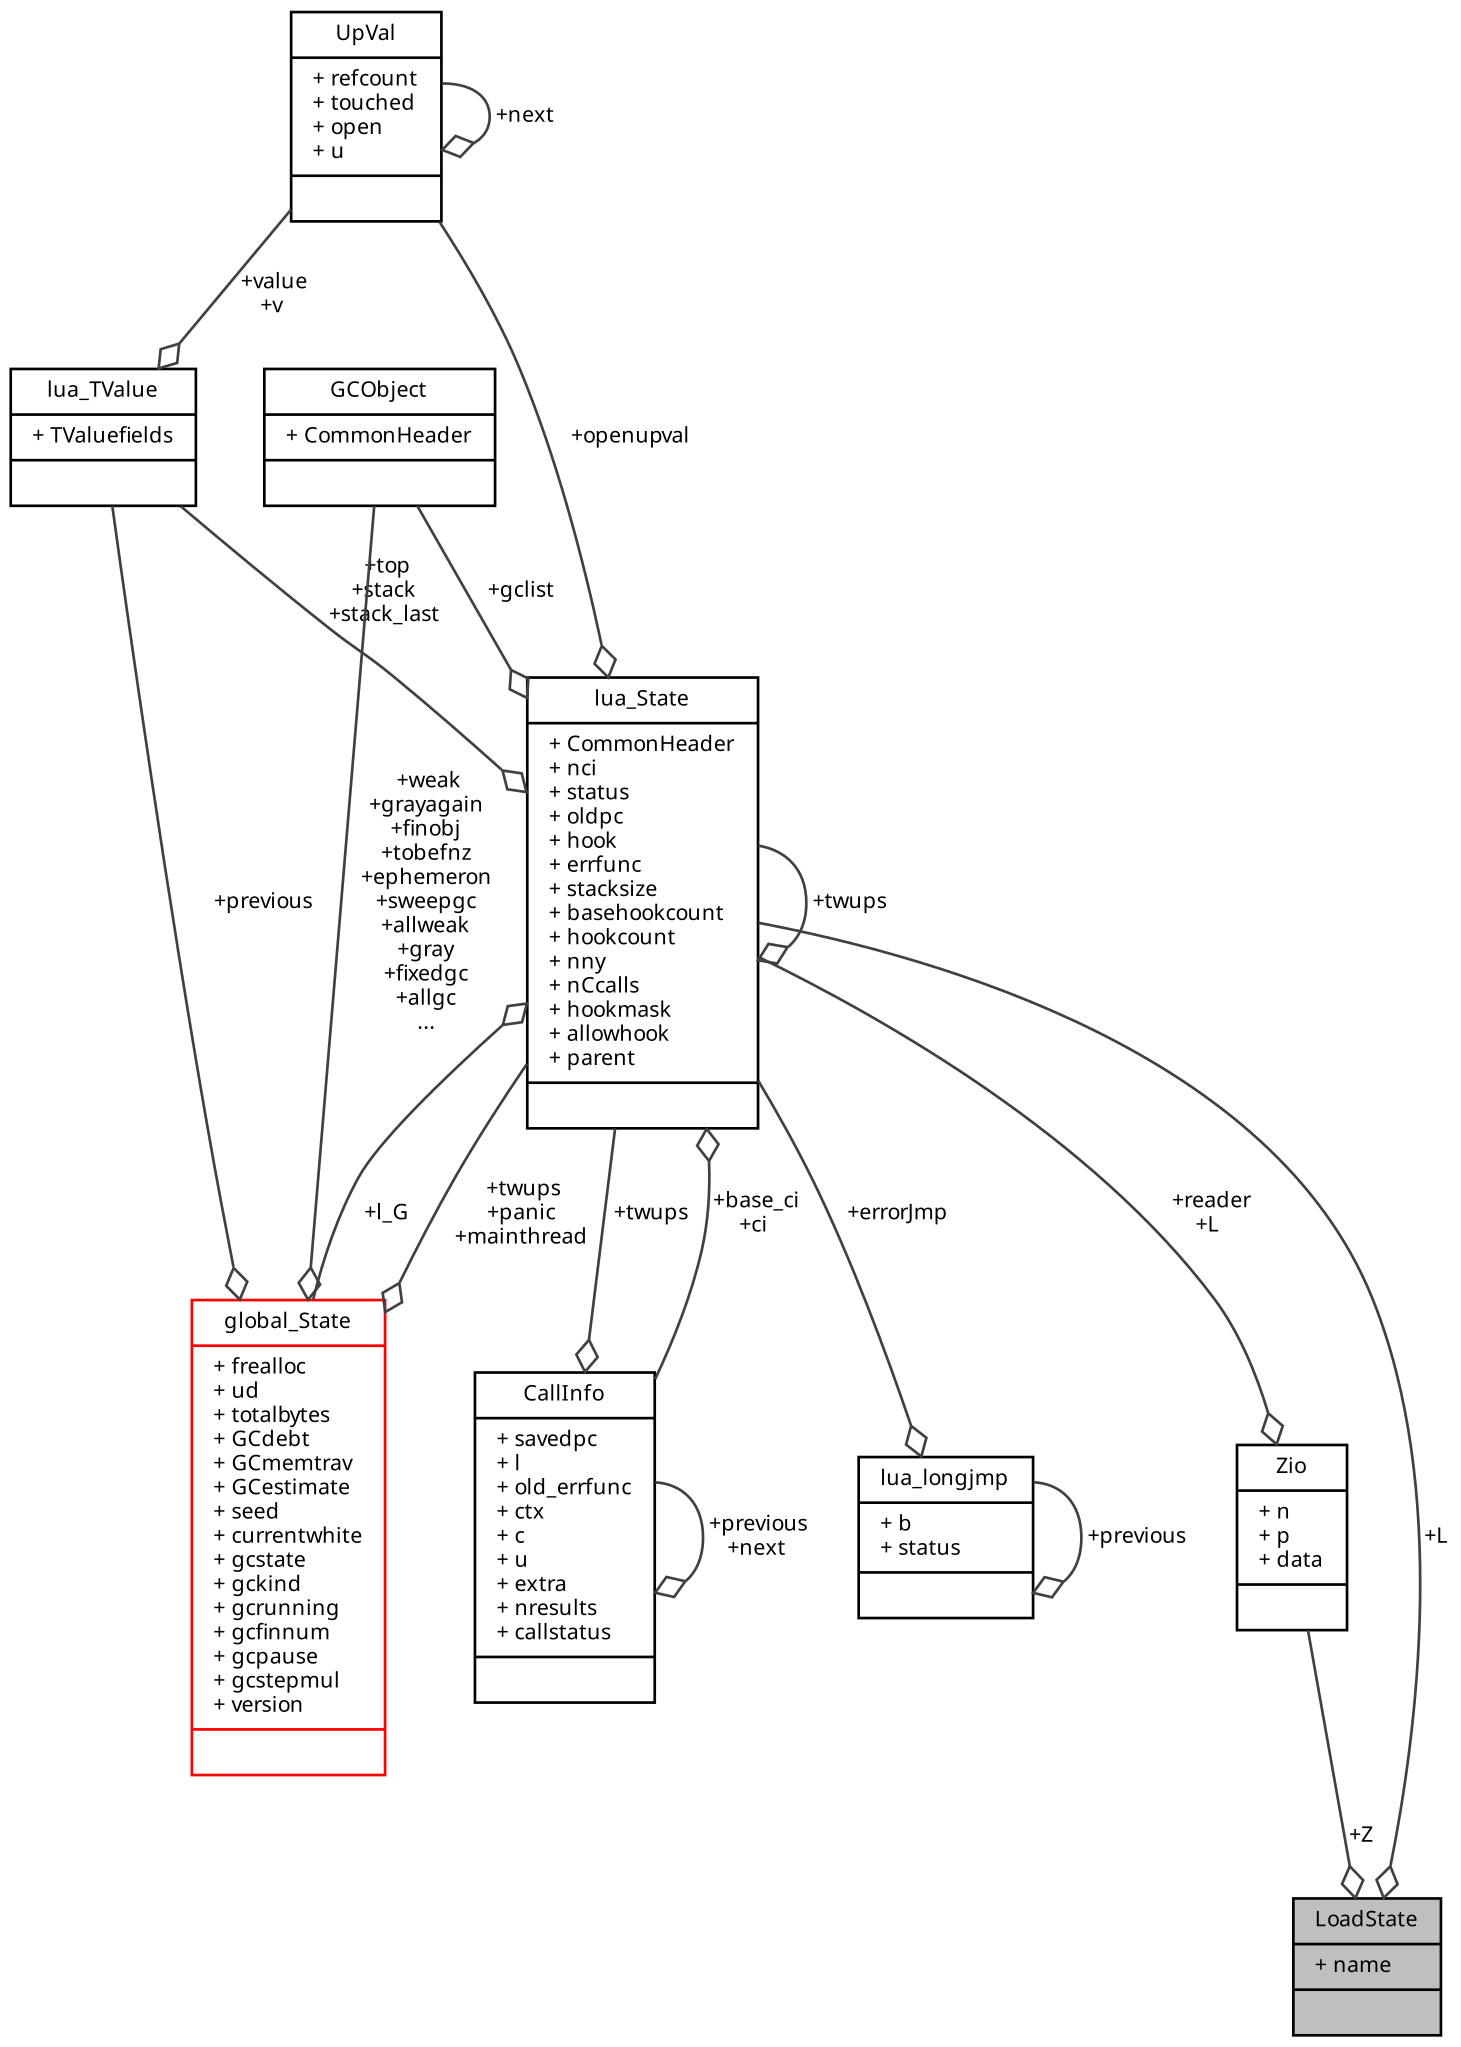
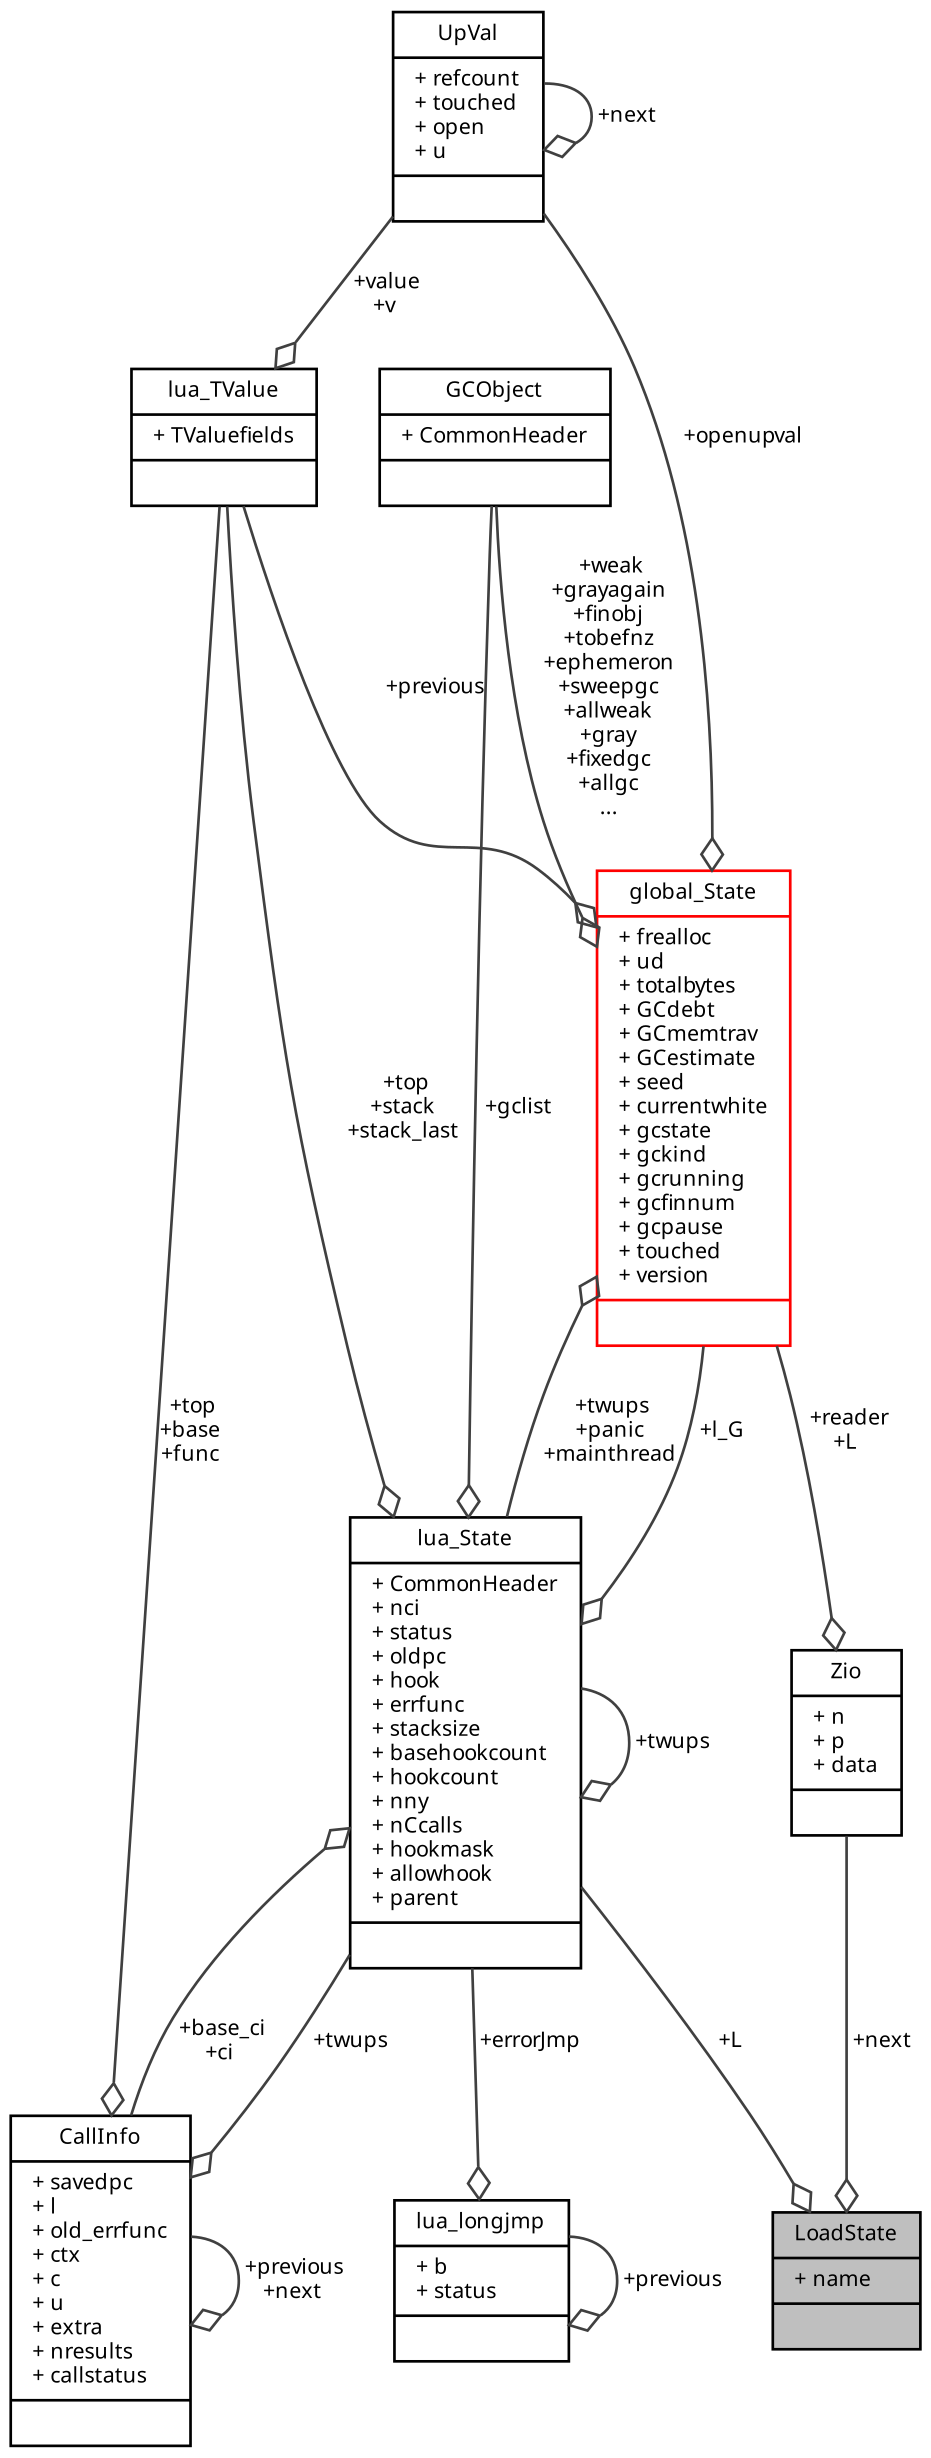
edge "UpVal" -> "lua_State": now "UpVal" -> "global_State"
edge "lua_State" -> "Zio": now "global_State" -> "Zio"
edge "lua_TValue" -> "CallInfo": added, label "+top +base +func"
node "global_State": text "+ gcstepmul" -> "+ touched"
edge "Zio" -> "LoadState": label " +Z" -> " +next"
